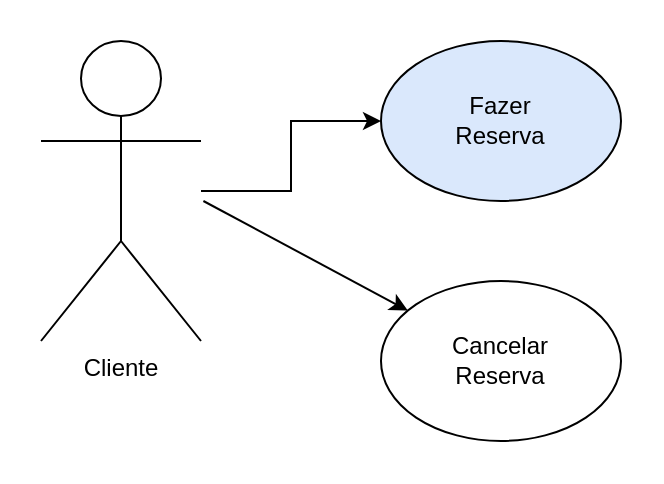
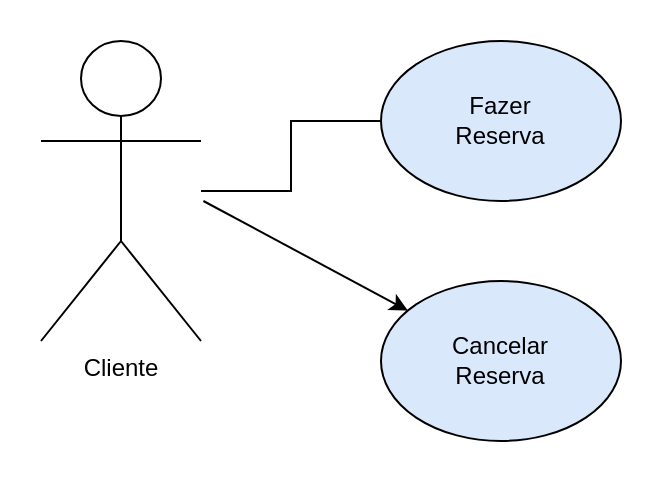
edge "Cliente" -> "Fazer Reserva": arrowhead classic -> none
node "Cancelar Reserva": fillcolor #ffffff -> #dae8fc
